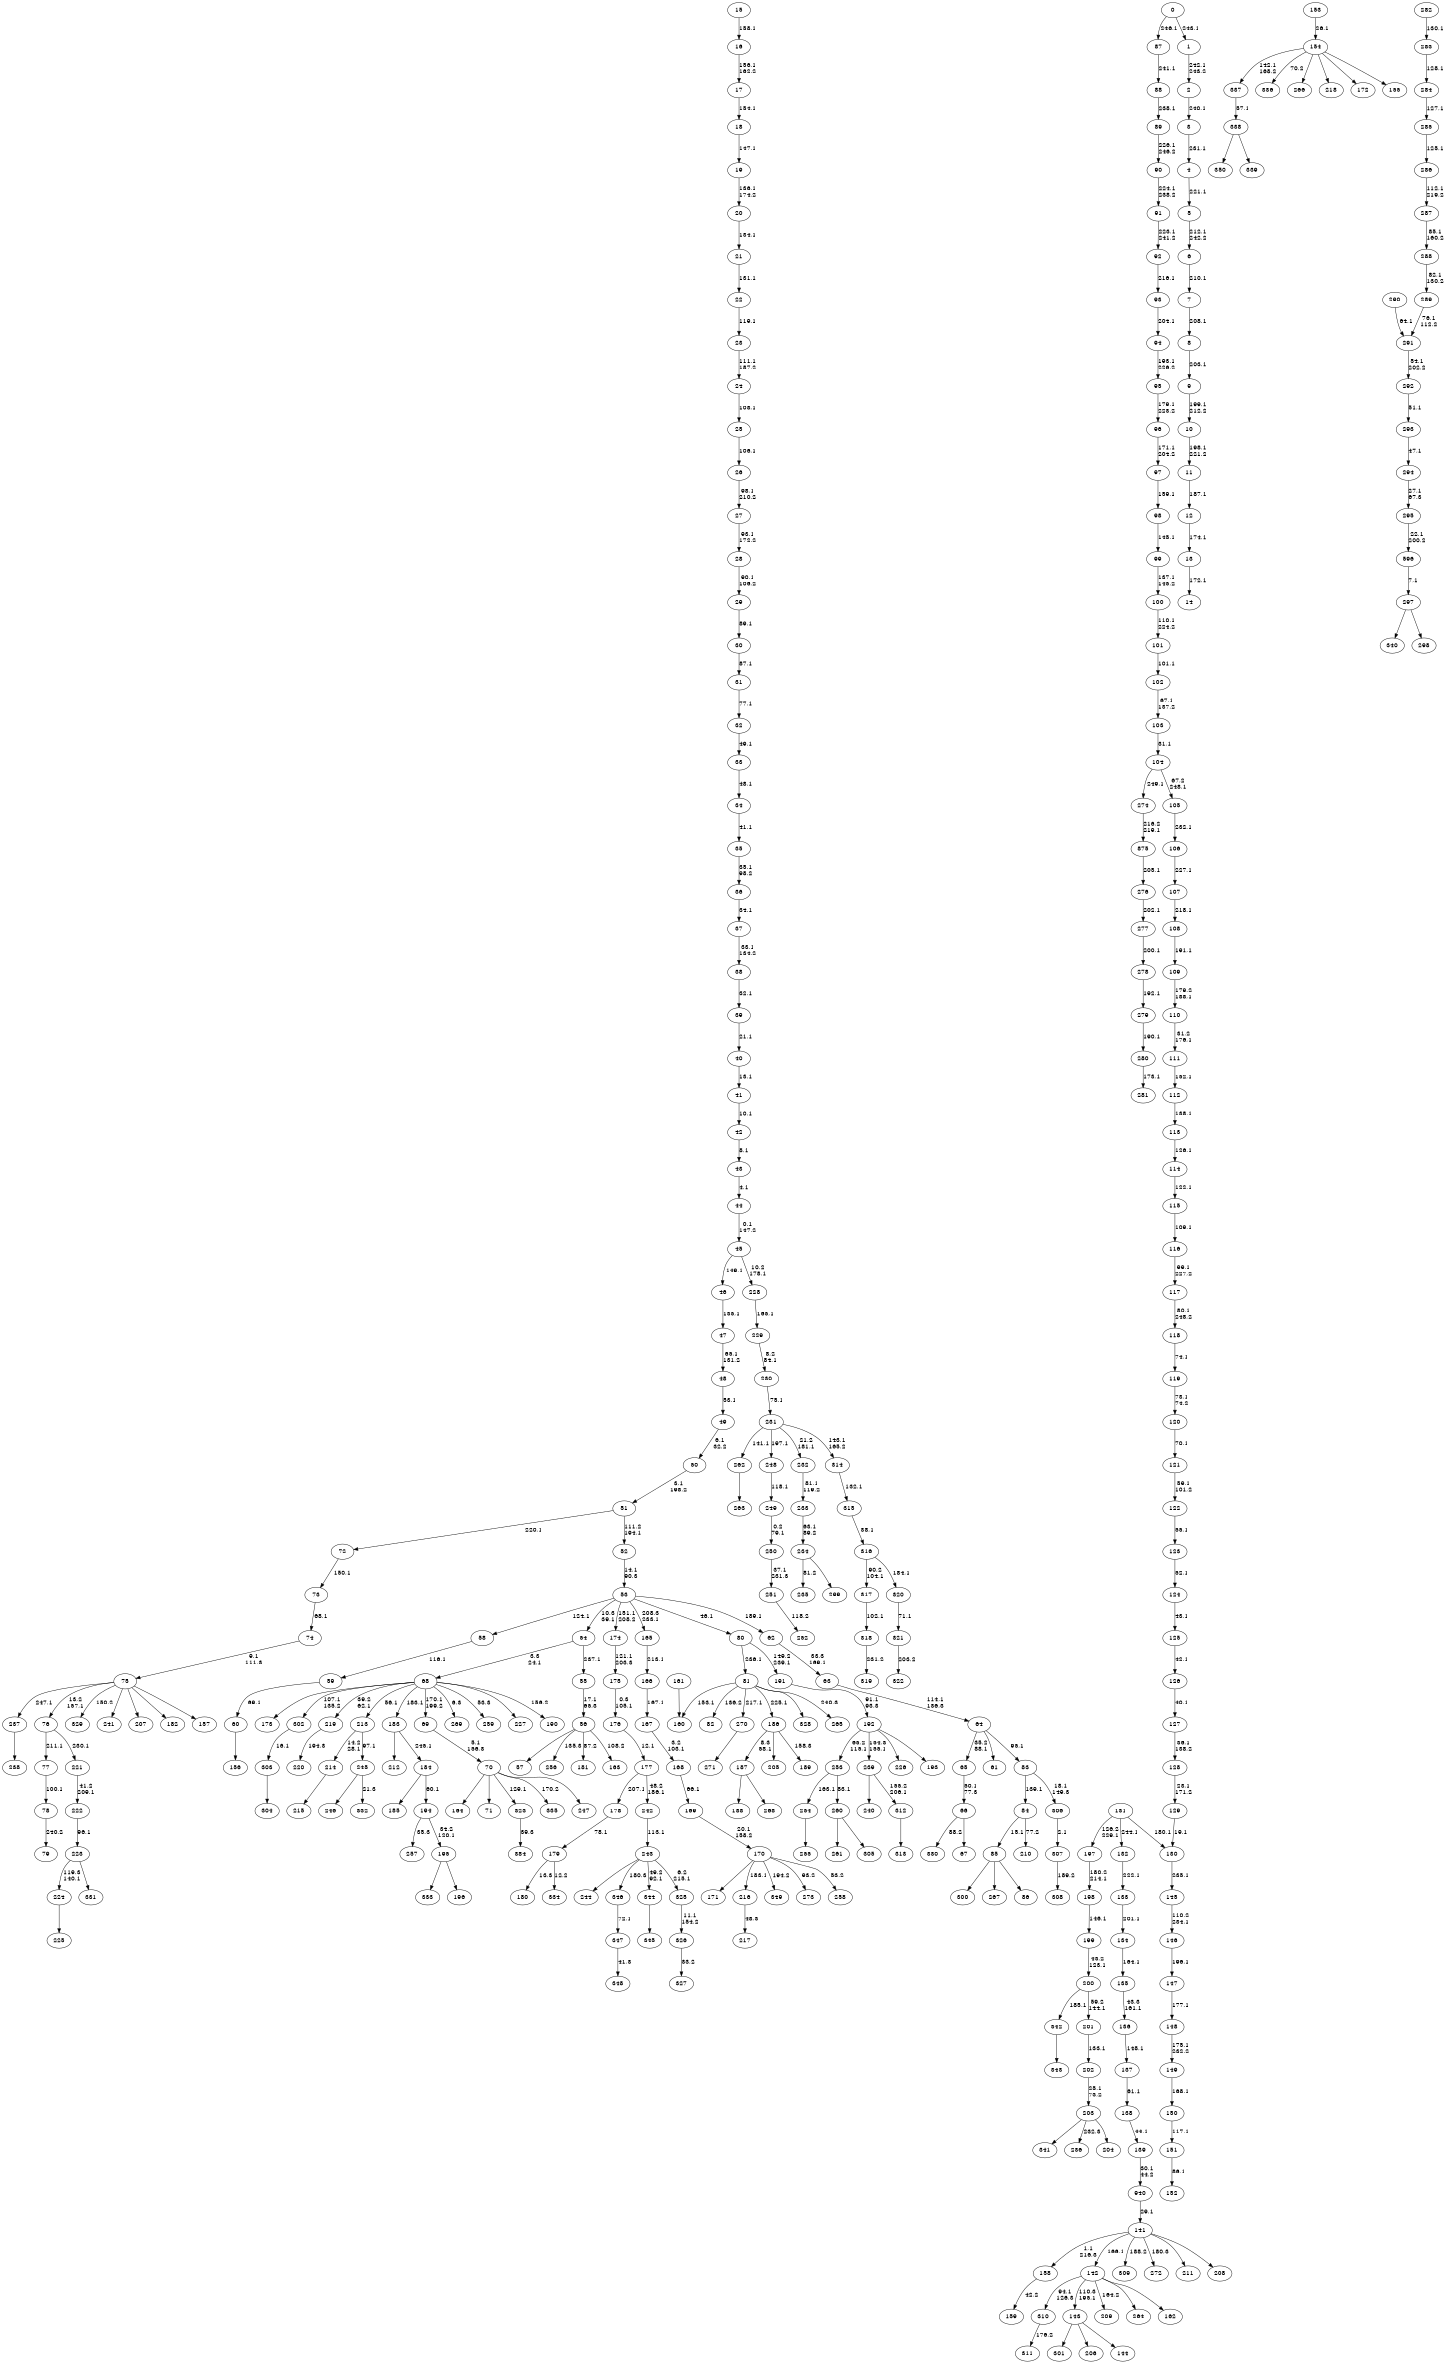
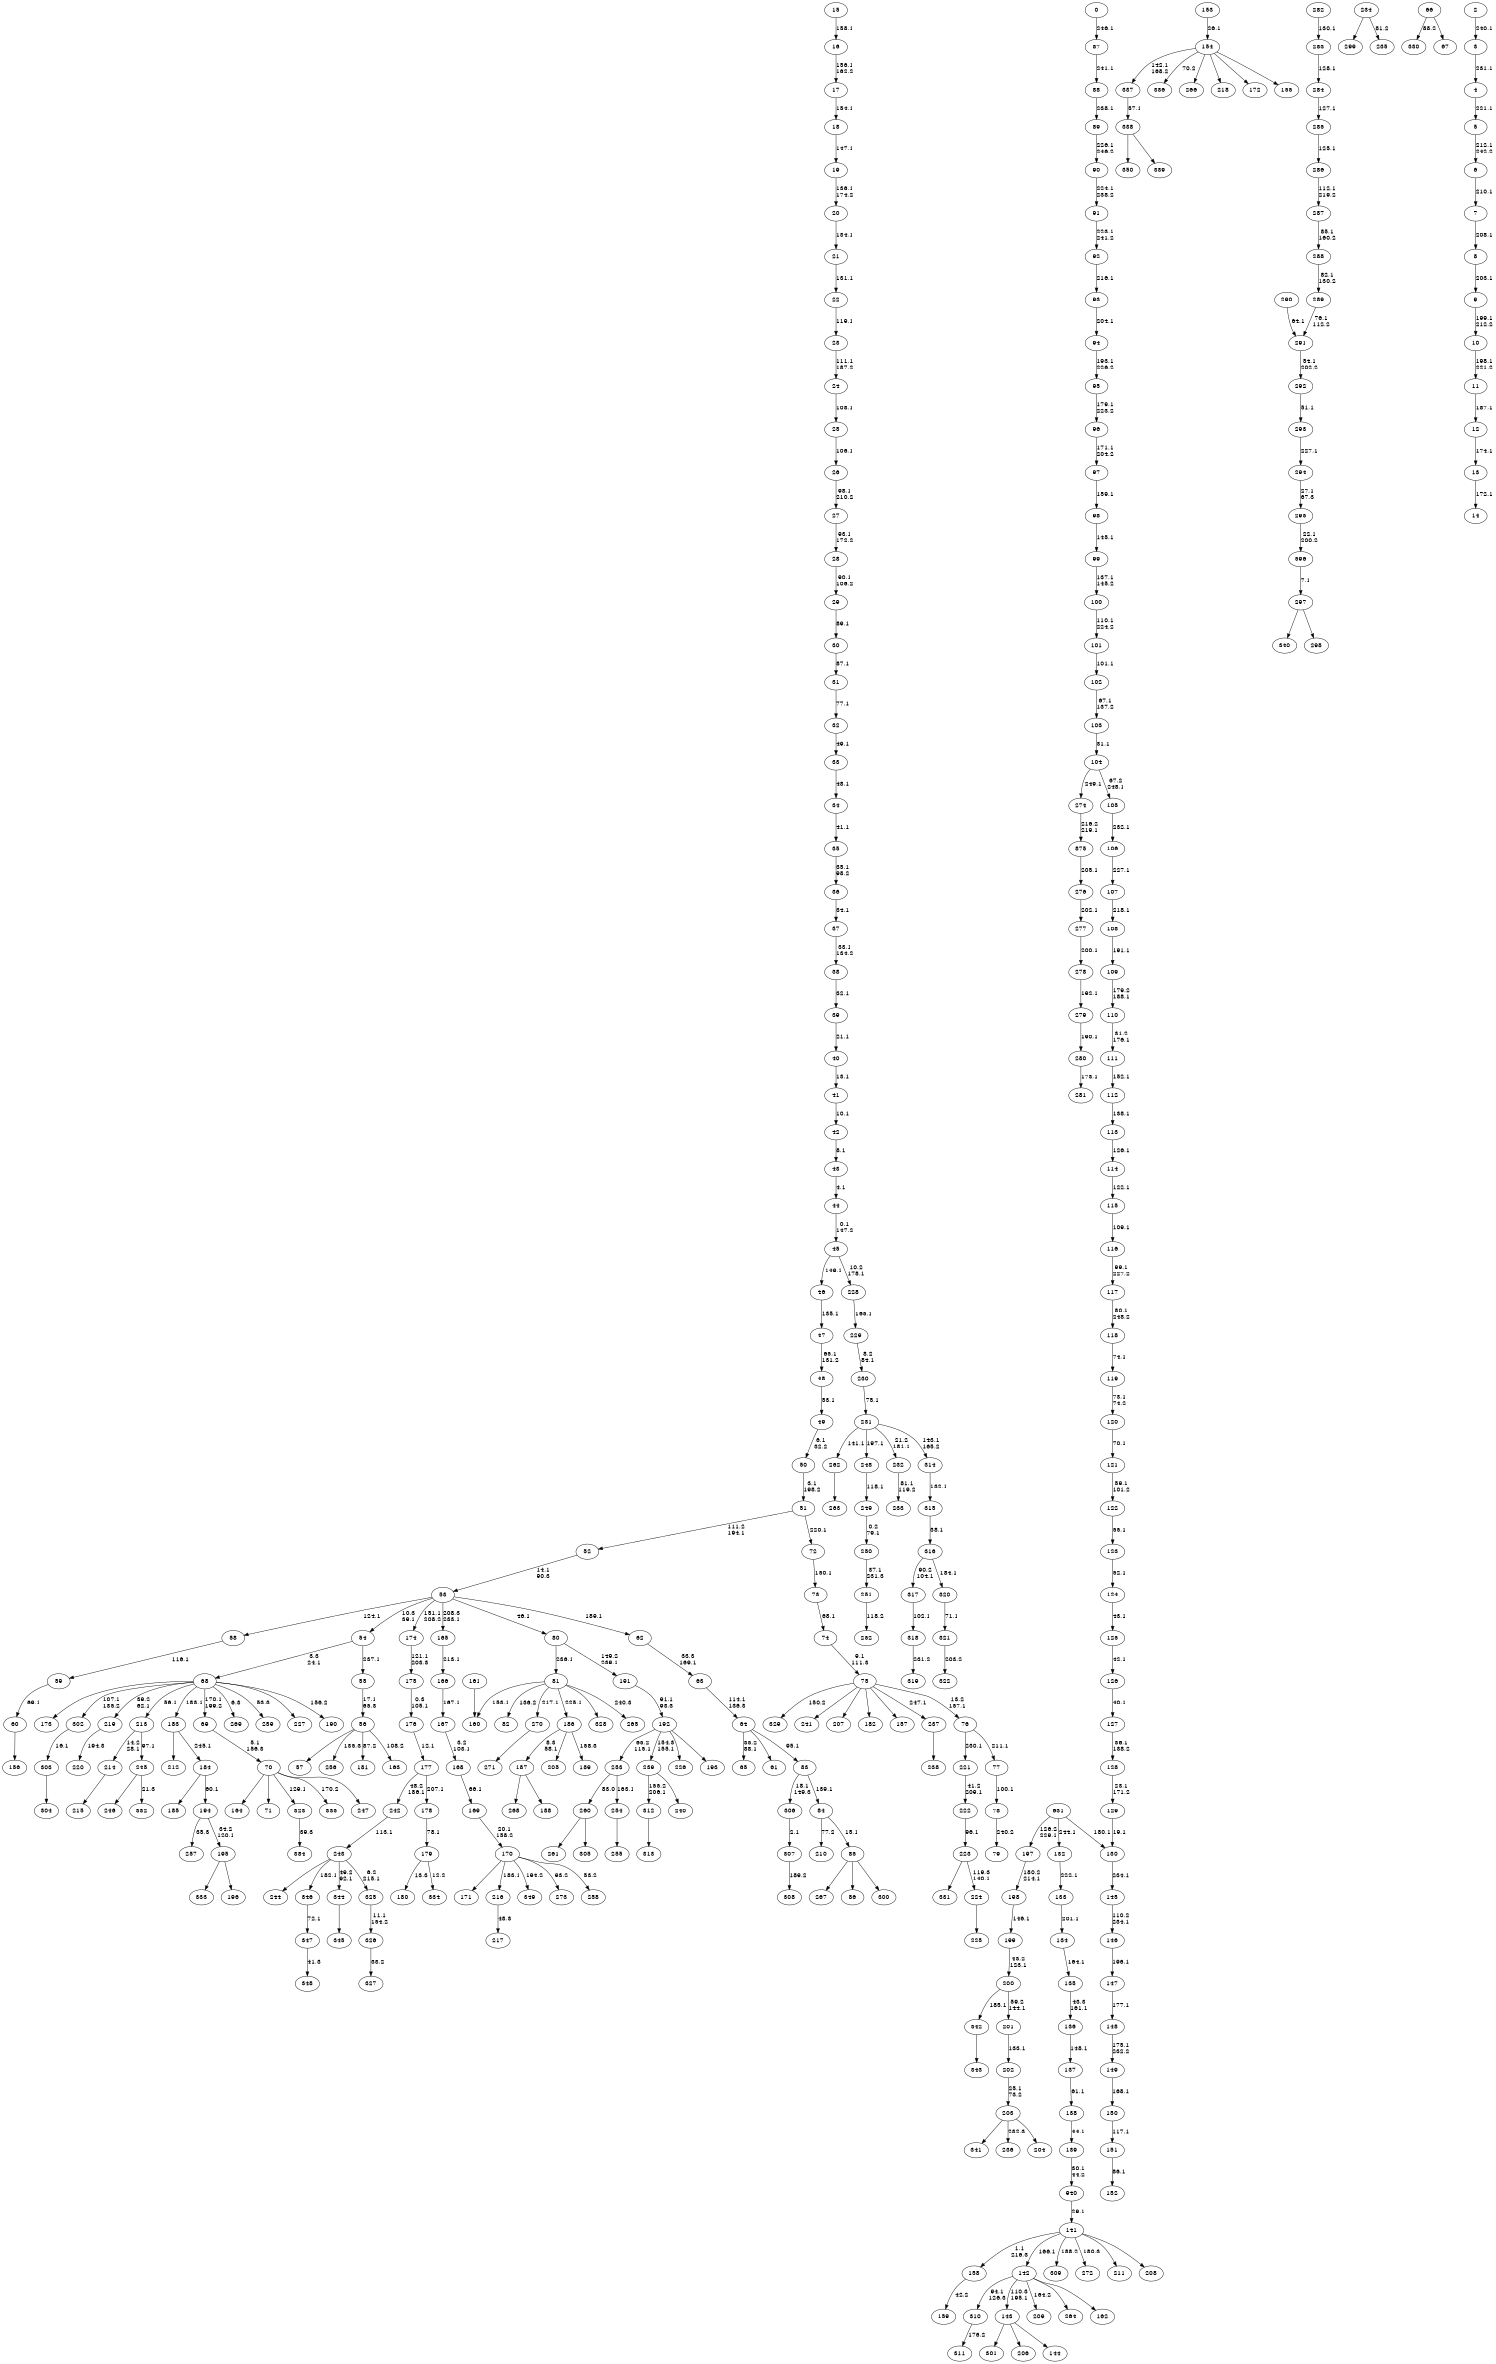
node "1": removed
edge "293" -> "294": label "47,1" -> "227,1"
edge "233" -> "234": removed, label "63,1 89,2"
edge "65" -> "66": removed, label "50,1 77,3"
edge "253" -> "260": label "83,1" -> "83,0"
node "131": label "131" -> "631"
edge "243" -> "346": label "180,3" -> "182,1"
edge "130" -> "145": label "235,1" -> "234,1"
